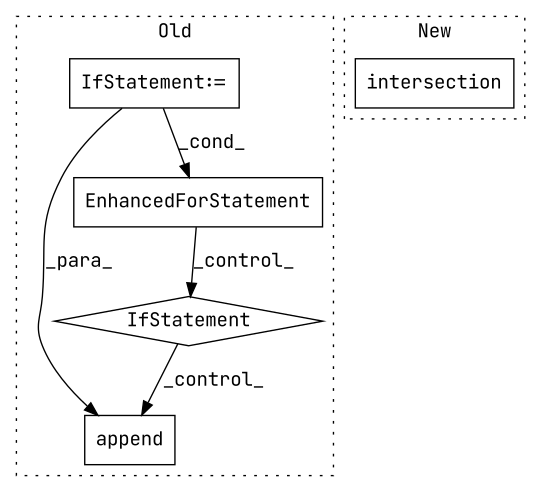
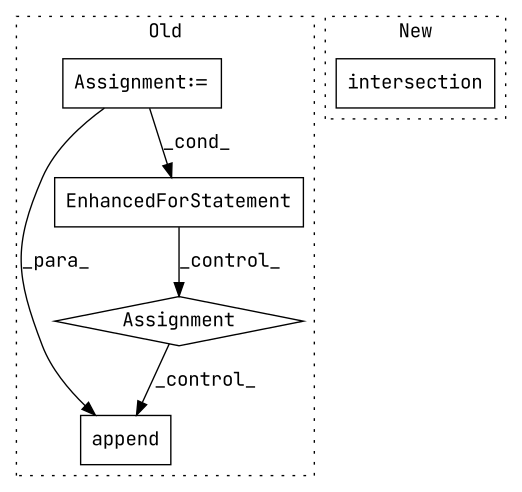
node "IfStatement:=": label "IfStatement:=" -> "Assignment:="
node "IfStatement": label "IfStatement" -> "Assignment"
